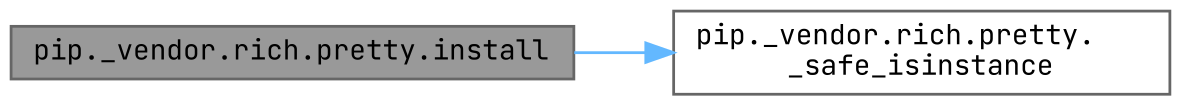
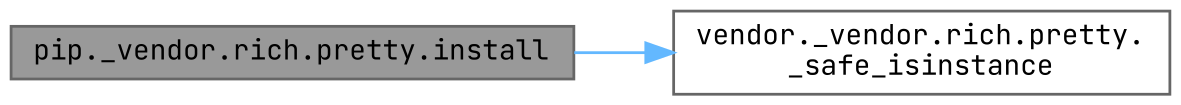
node "pip._vendor.rich.pretty. _safe_isinstance": label "pip._vendor.rich.pretty. _safe_isinstance" -> "vendor._vendor.rich.pretty. _safe_isinstance"
